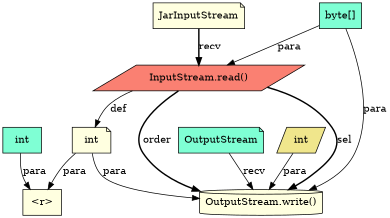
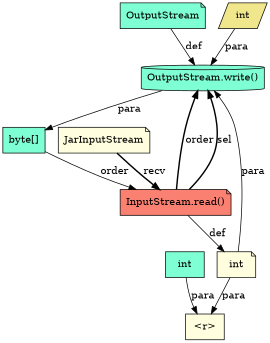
edge "byte[]" -> "InputStream.read()": label "para" -> "order"
node "InputStream.read()": shape parallelogram -> note
edge "byte[]" -> "OutputStream.write()": reversed
edge "OutputStream" -> "OutputStream.write()": label "recv" -> "def"
node "OutputStream.write()": fillcolor lightyellow -> aquamarine
